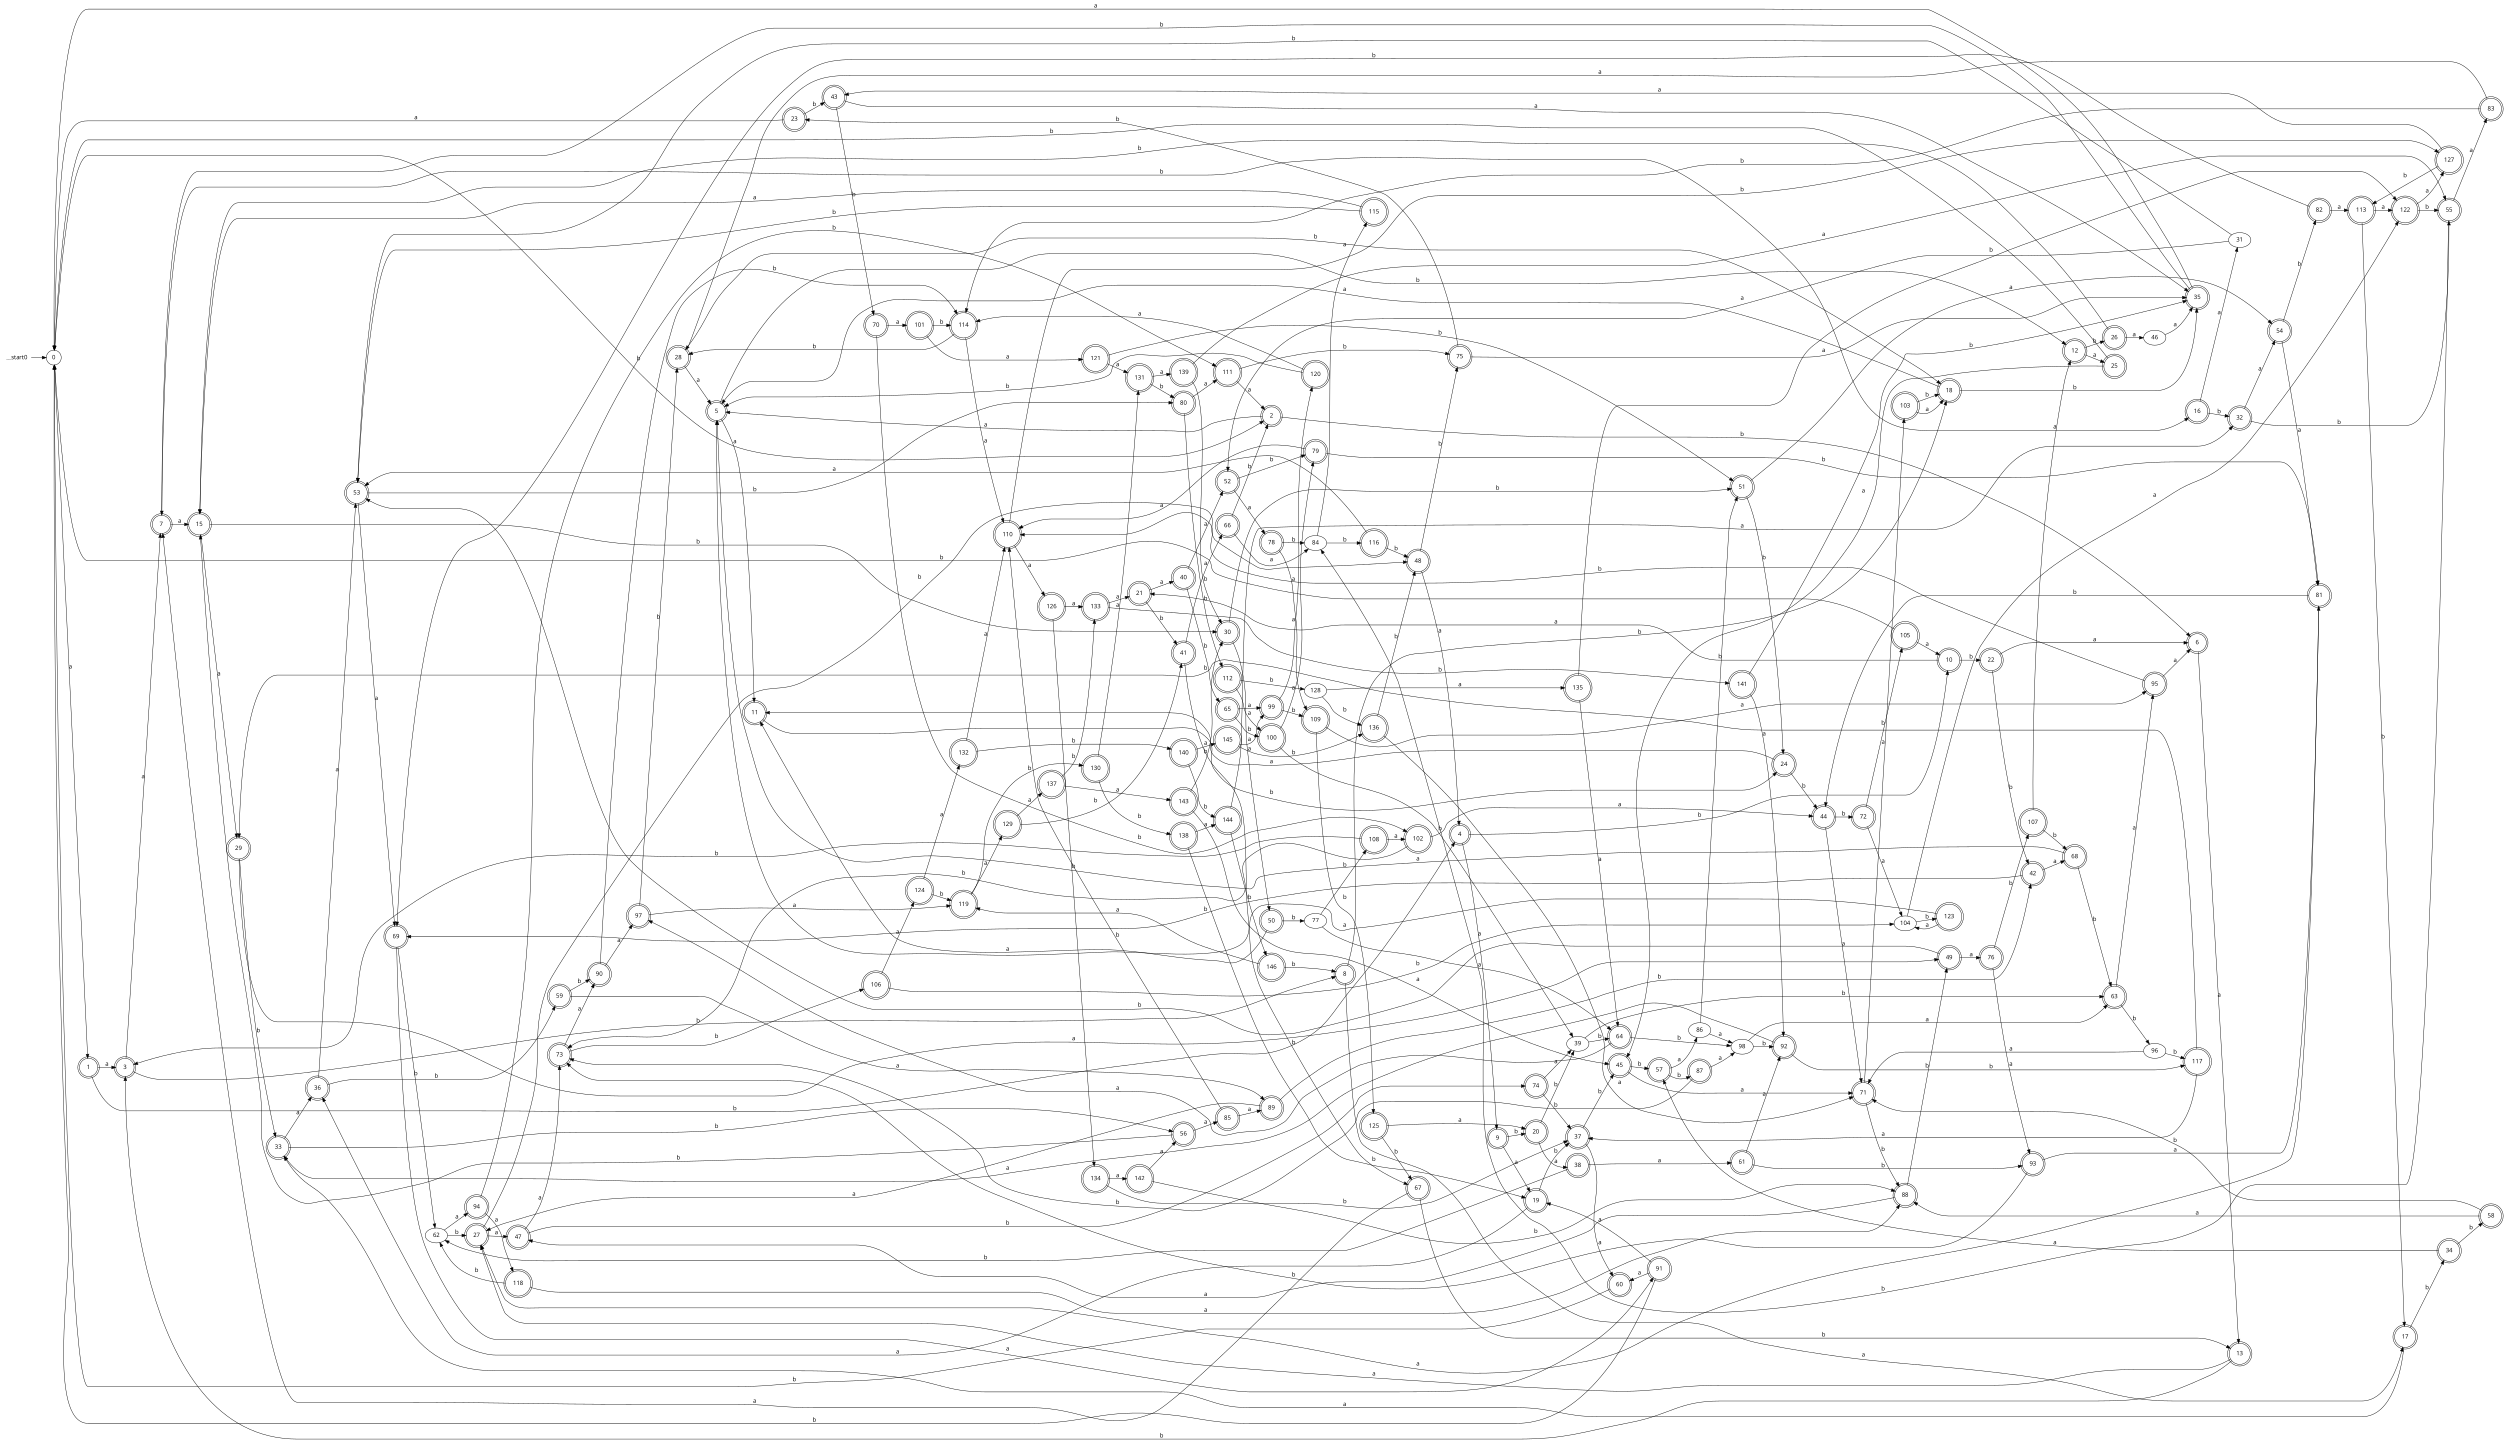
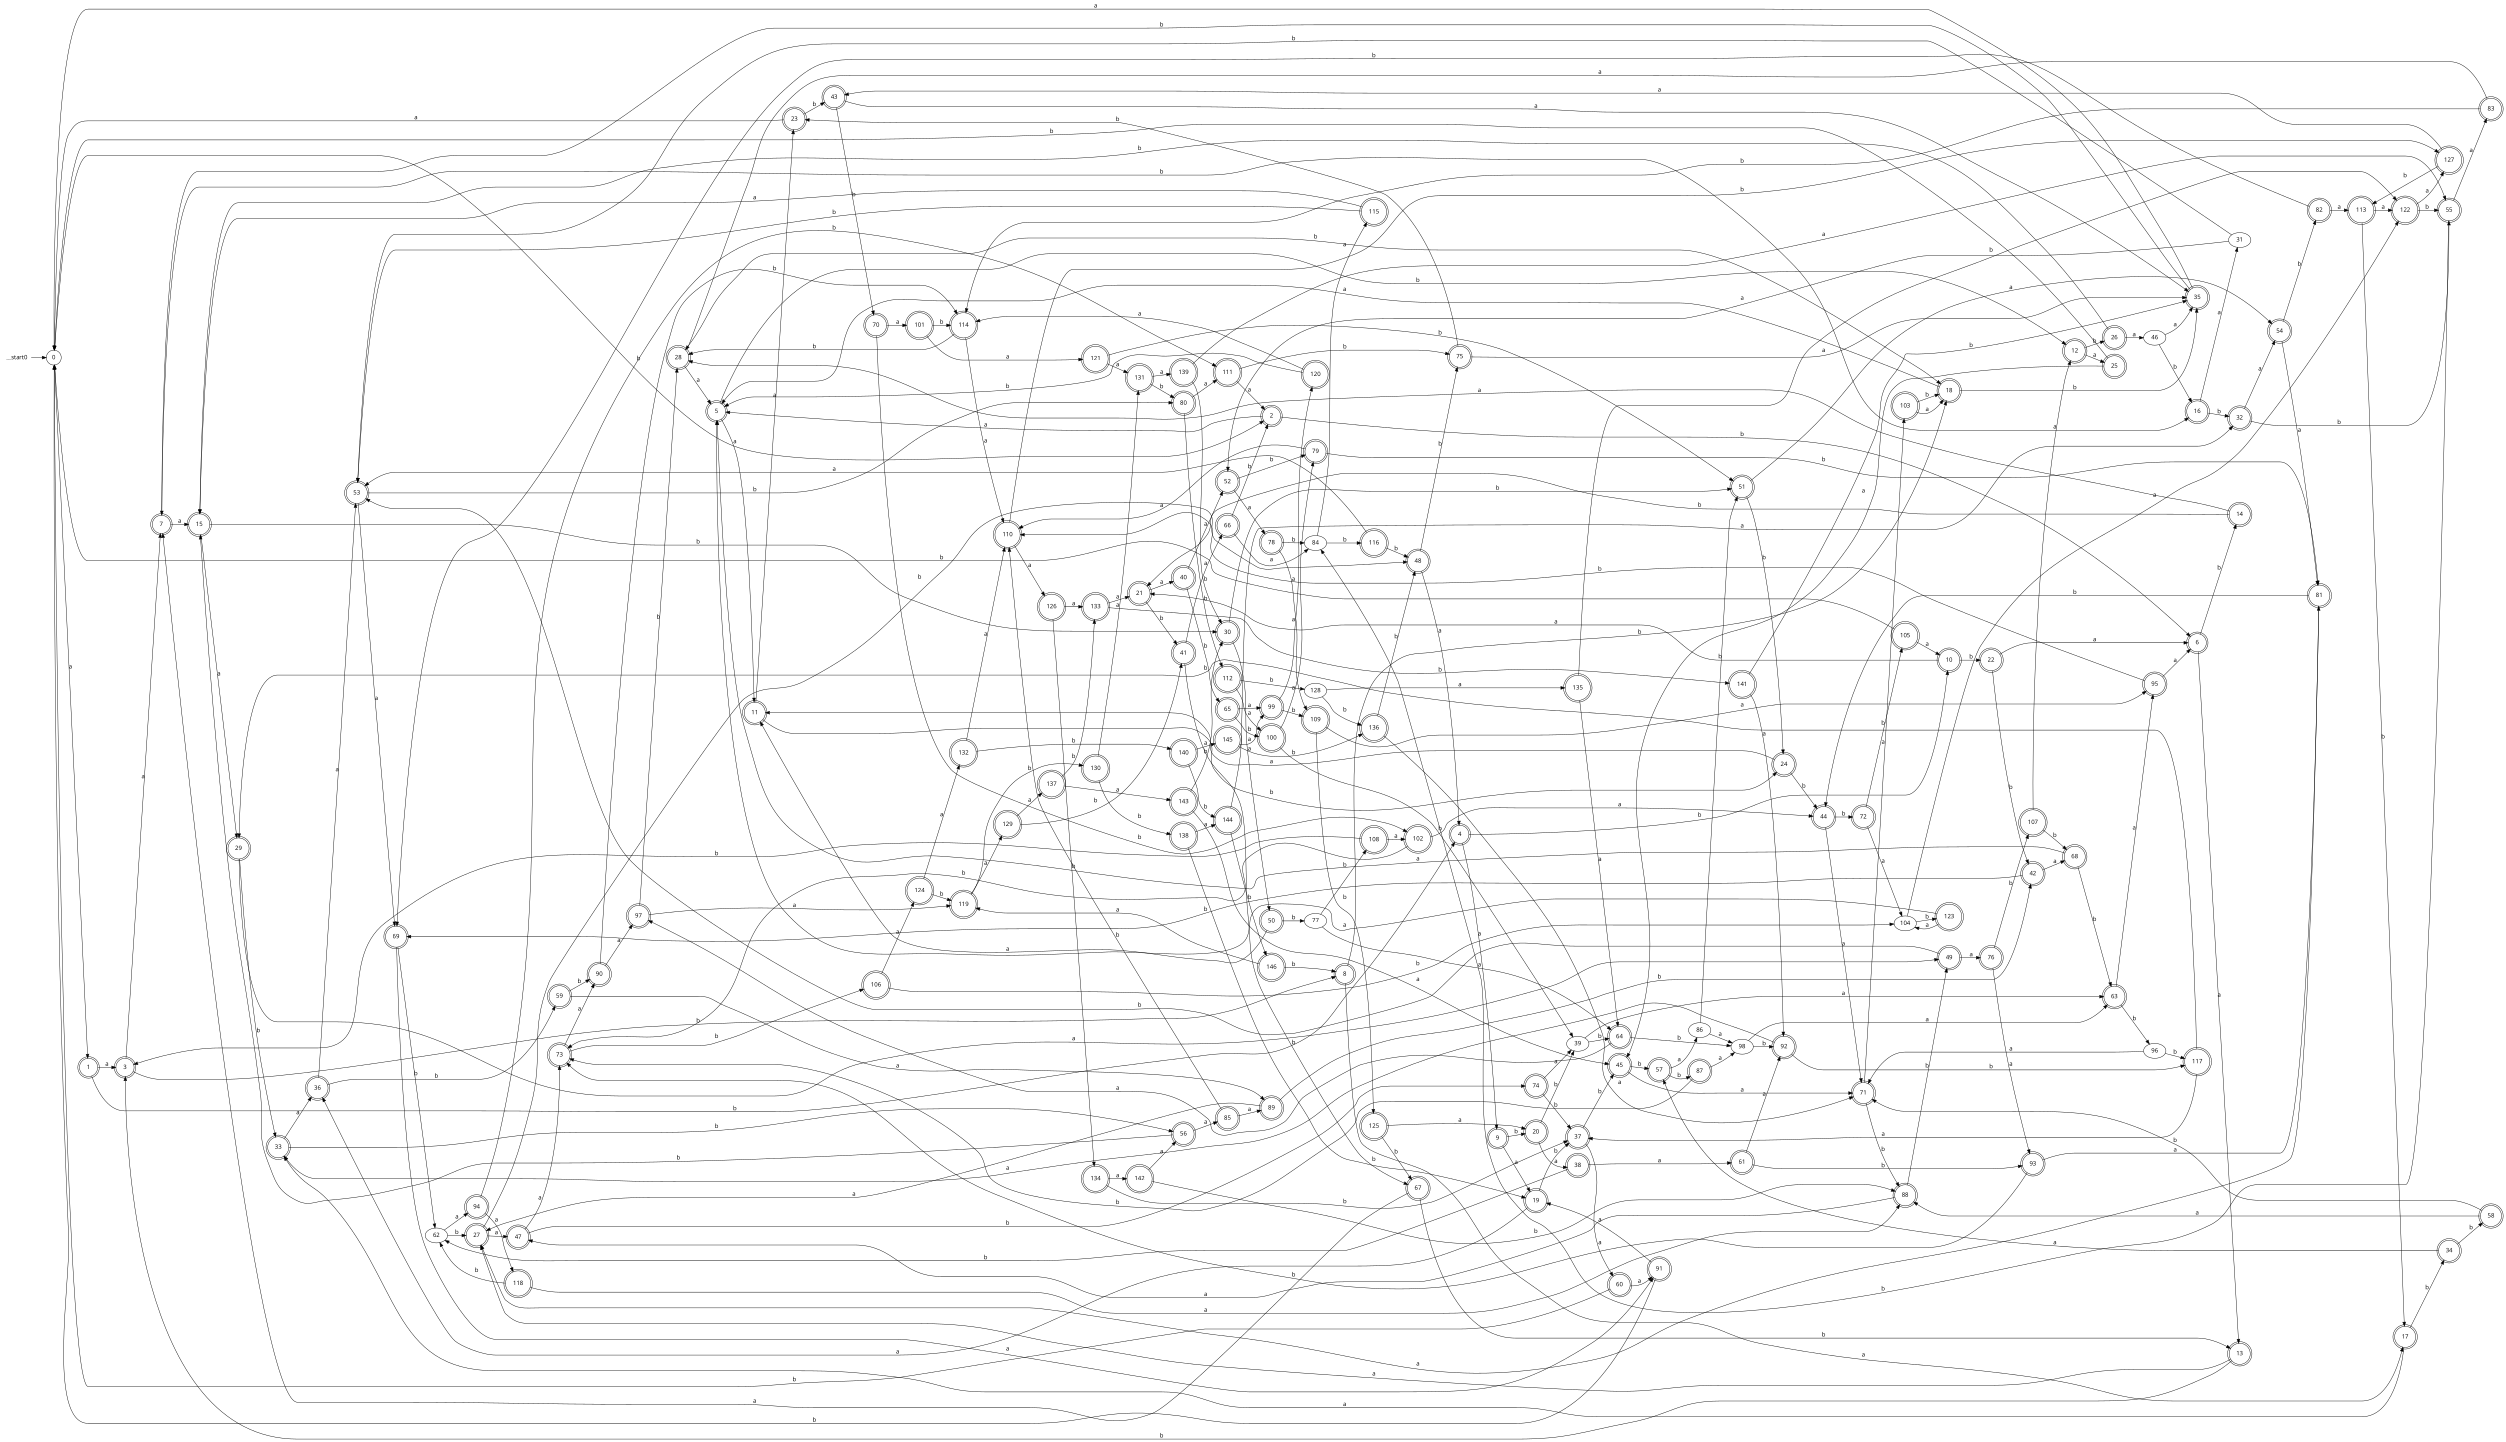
edge "46" -> "16": added, label "b"
edge "11" -> "23": added, label "a"
node "14": added
edge "39" -> "63": label "b" -> "a"
edge "91" -> "60": reversed
